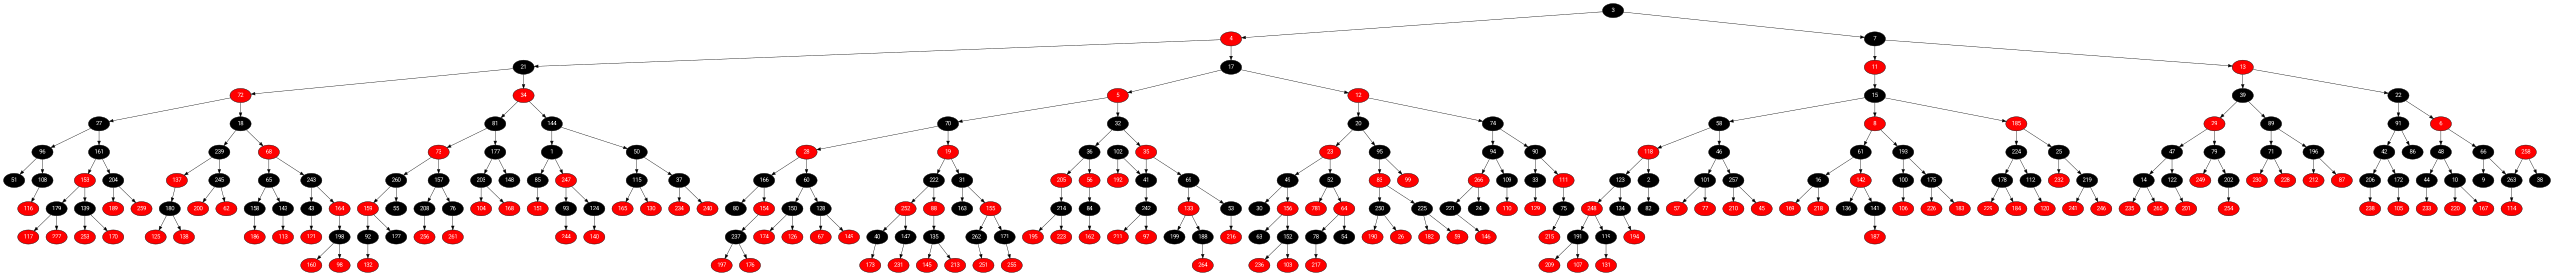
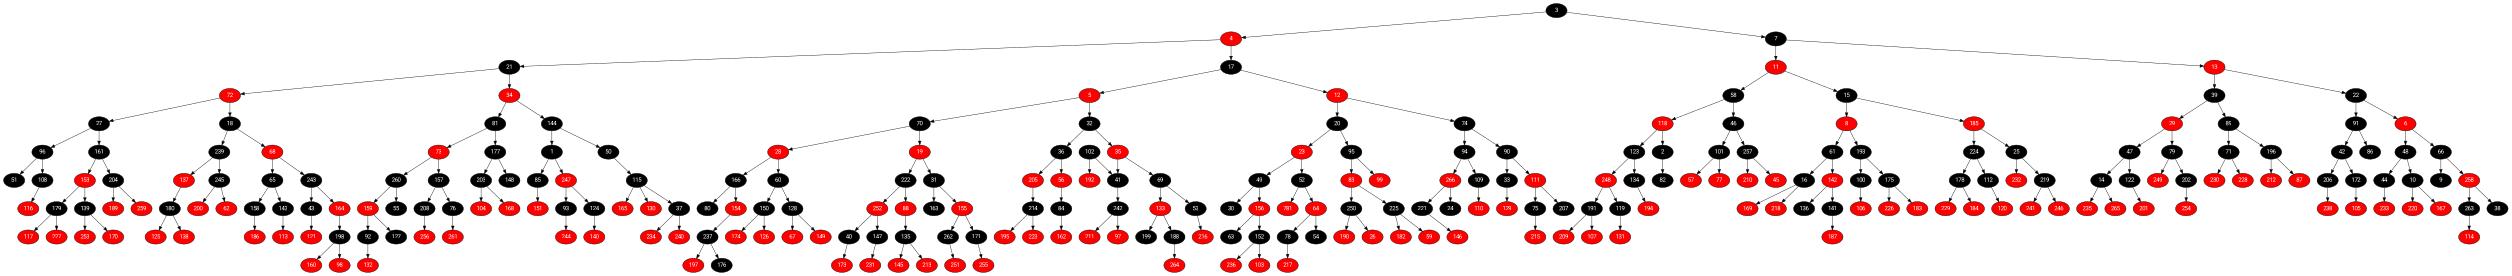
edge "15" -> "58": now "11" -> "58"
edge "50" -> "37": now "115" -> "37"
edge "66" -> "263": now "66" -> "258"
node "207": added
node "176": fillcolor red -> black
